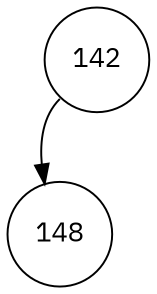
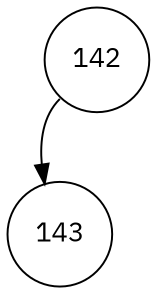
node "148": label "148" -> "143"
